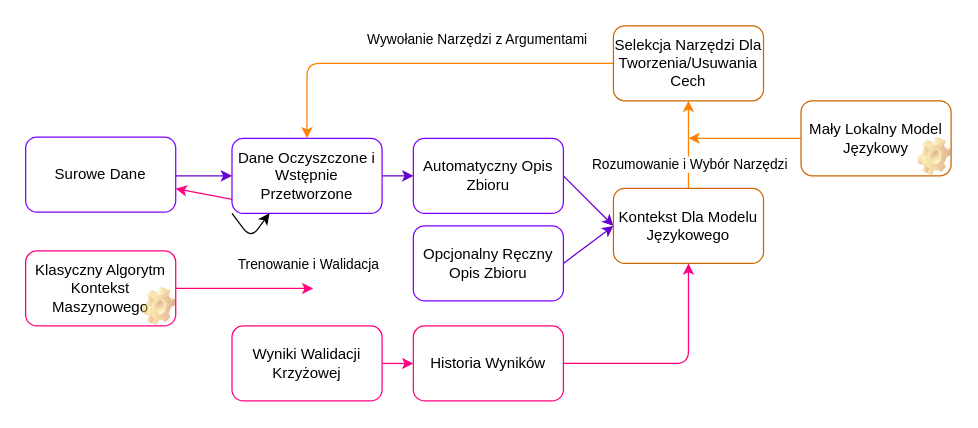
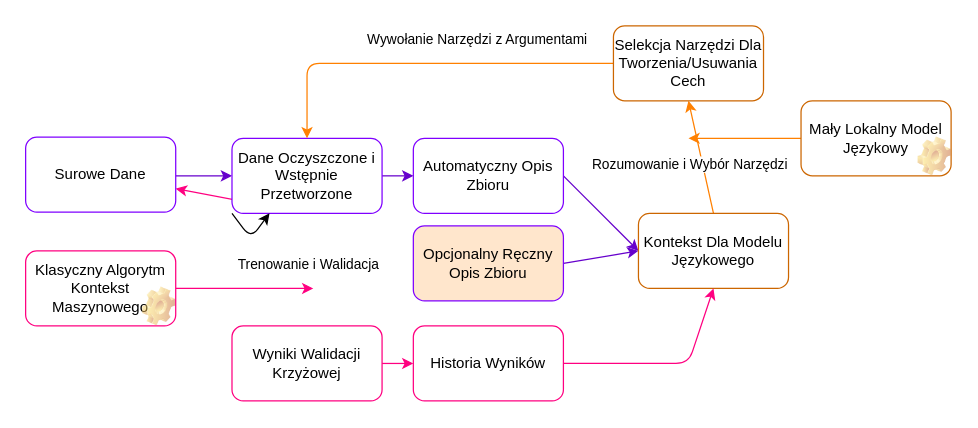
node "Kontekst Dla Modelu Językowego": moved (688, 226) -> (713, 251)
node "Opcjonalny Ręczny Opis Zbioru": fillcolor #ffffff -> #ffe6cc
